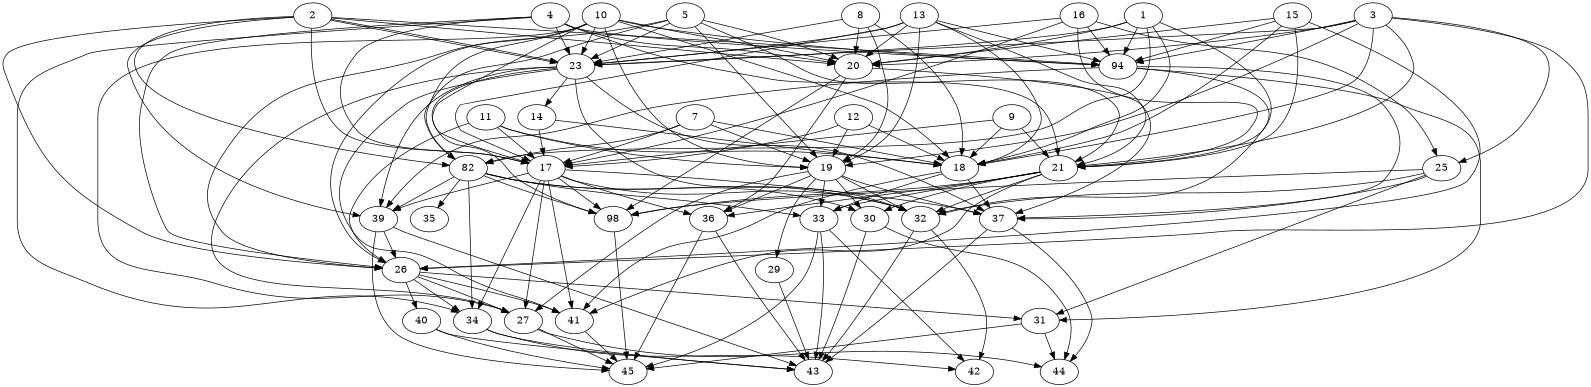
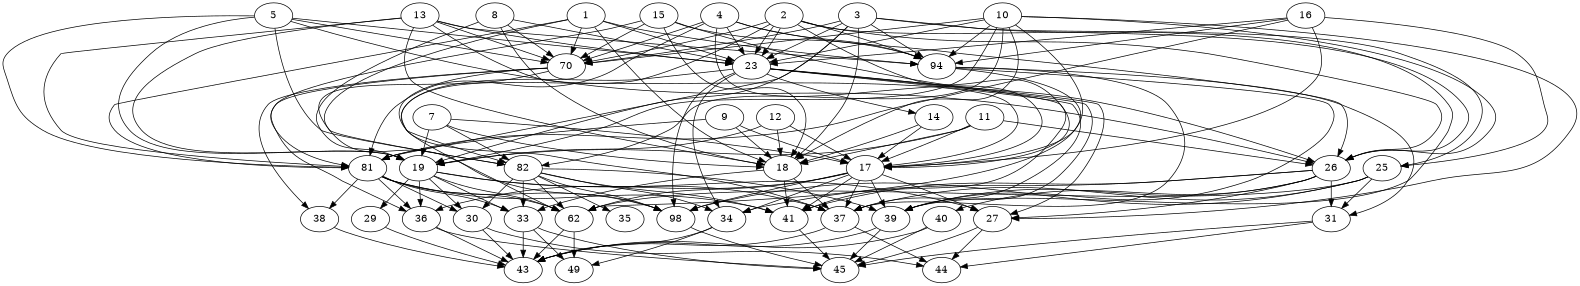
node "20": label "20" -> "70"
edge "4" -> "34": now "23" -> "34"
node "21": label "21" -> "81"
edge "82" -> "41": added
node "38": added
node "32": label "32" -> "62"
edge "39" -> "26": reversed
node "42": label "42" -> "49"
